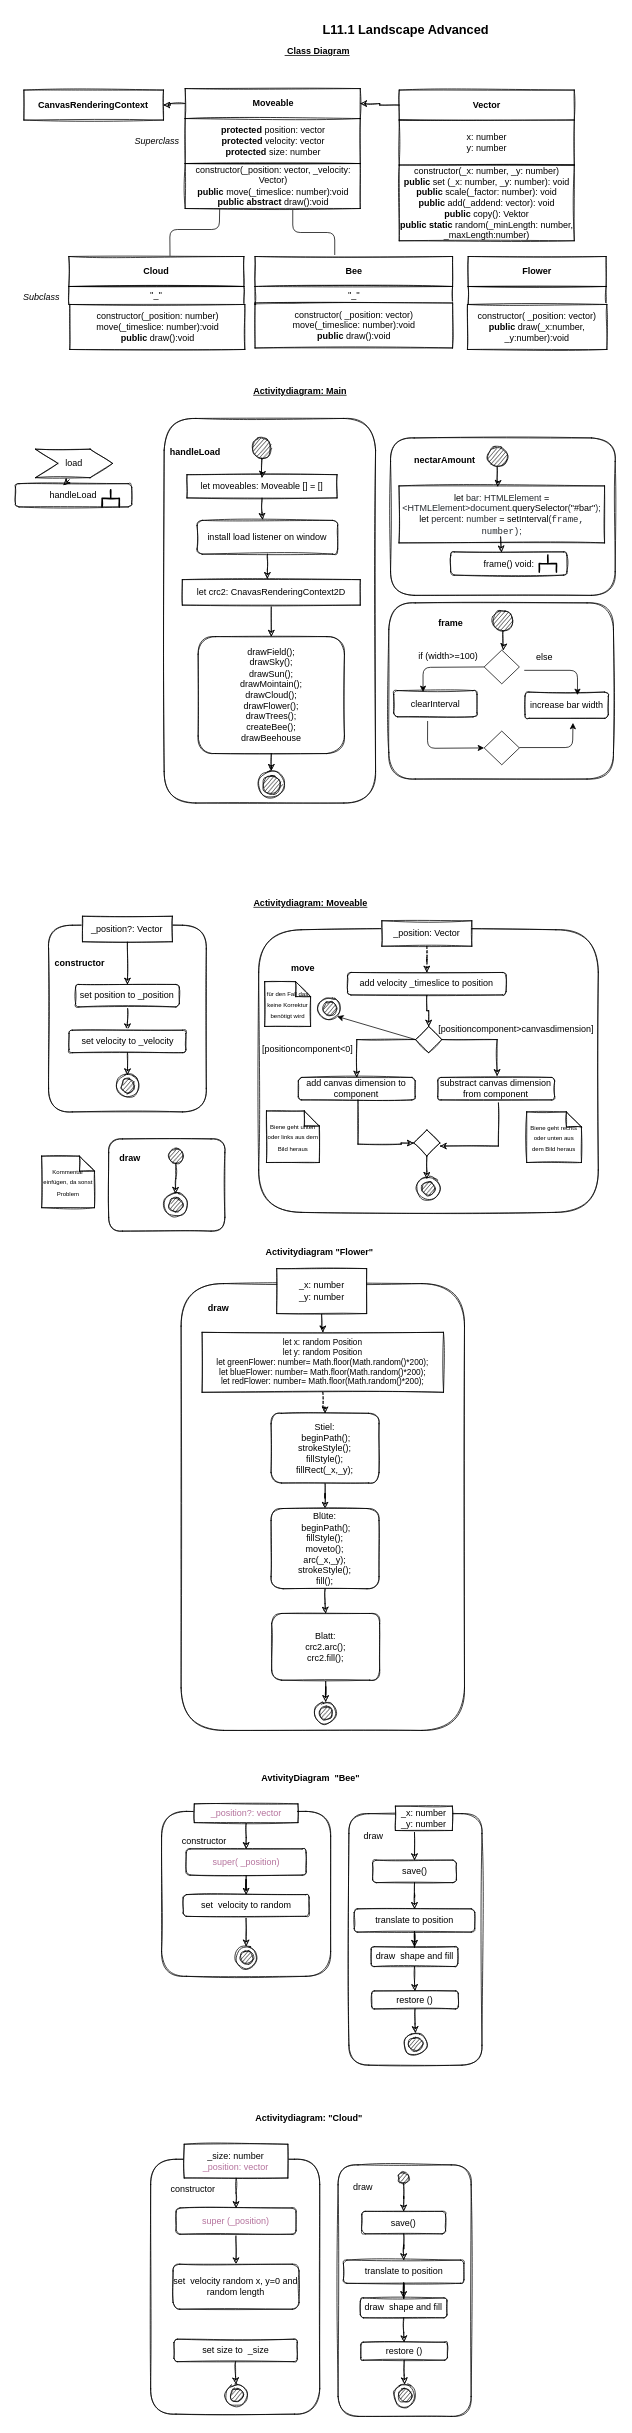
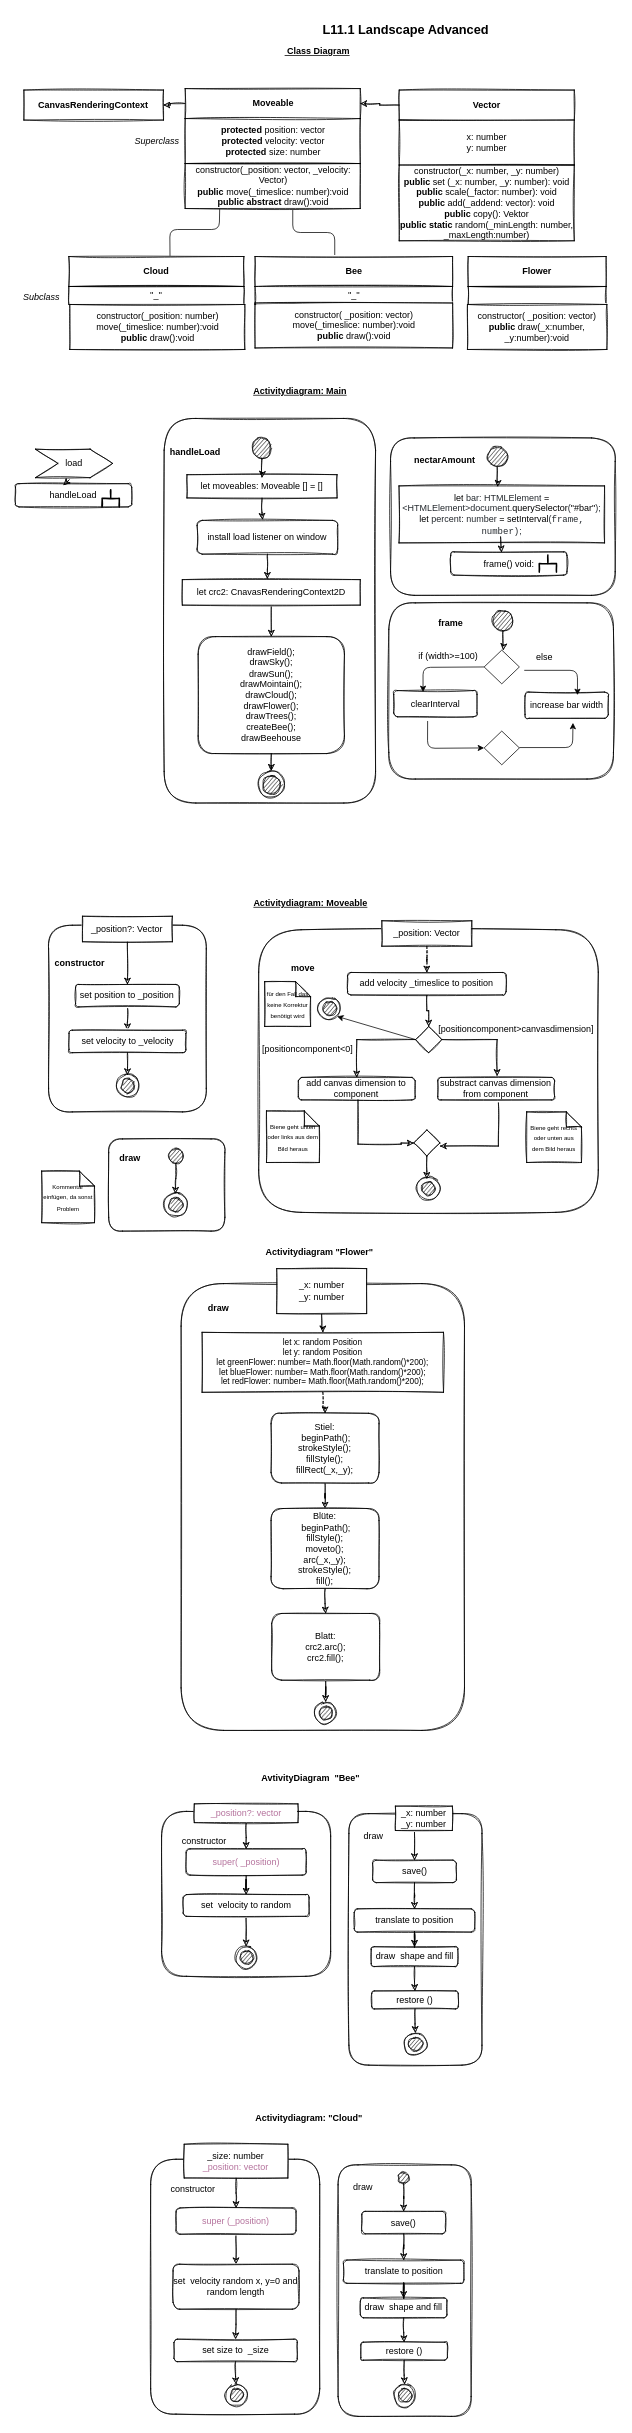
node "Kommentar einfügen, da sonst Problem": moved (68, 1182) -> (68, 1197)
edge "set velocity random x, y=0 and random length" -> "set size to _size": added
